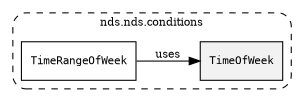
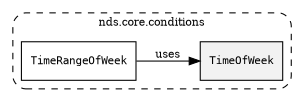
cluster "nds.nds.conditions": label "nds.nds.conditions" -> "nds.core.conditions"
